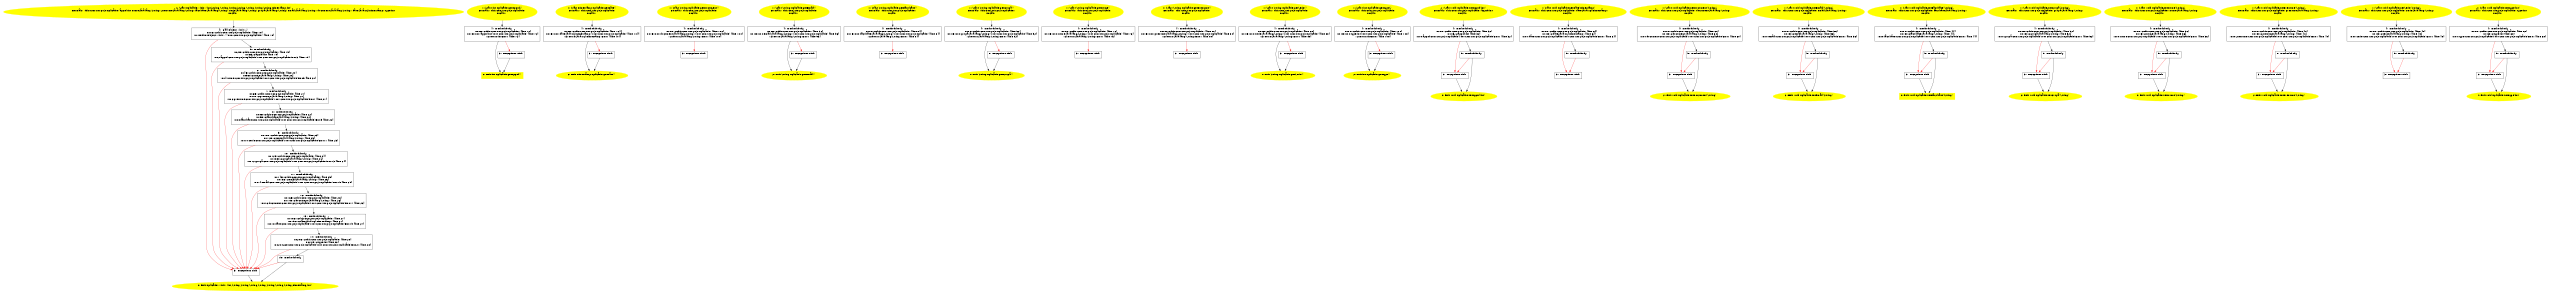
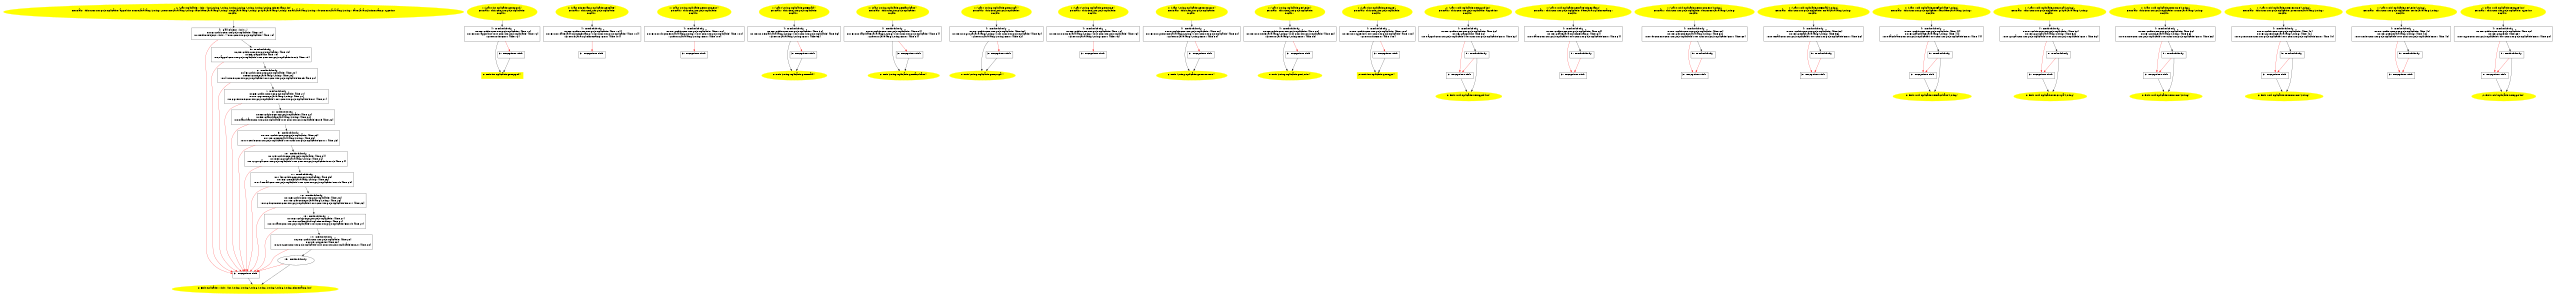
node "2: Exit Timestamp Aplicatie.getDate()": removed
node "2: Exit String Aplicatie.getFacultate()": added
node "2: Exit String Aplicatie.getPrenume()": added
node "2: Exit int Aplicatie.getType()": shape ellipse -> box
node "2: Exit void Aplicatie.setDocument(String)": removed
node "2: Exit void Aplicatie.setEmail(String)": removed
node "2: Exit void Aplicatie.setFacultate(String)": shape box -> ellipse
node "15:  method_body": shape box -> ellipse
